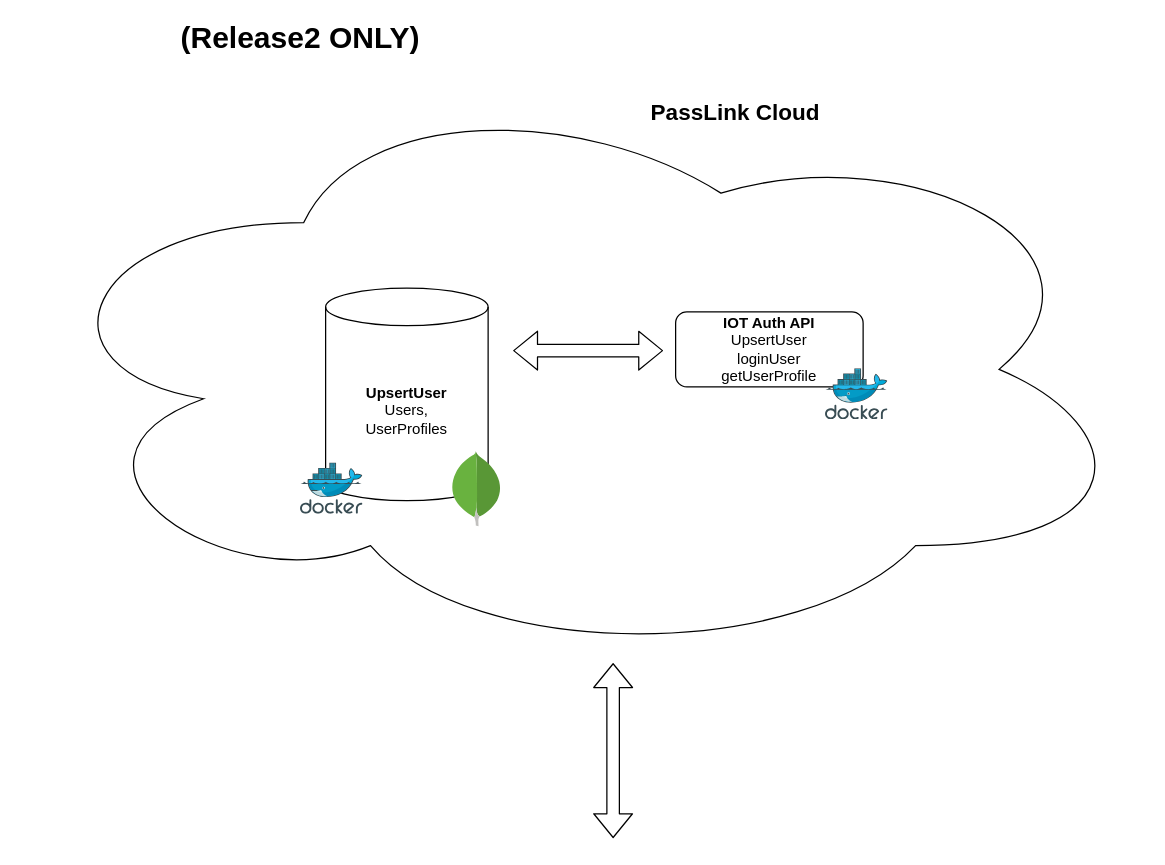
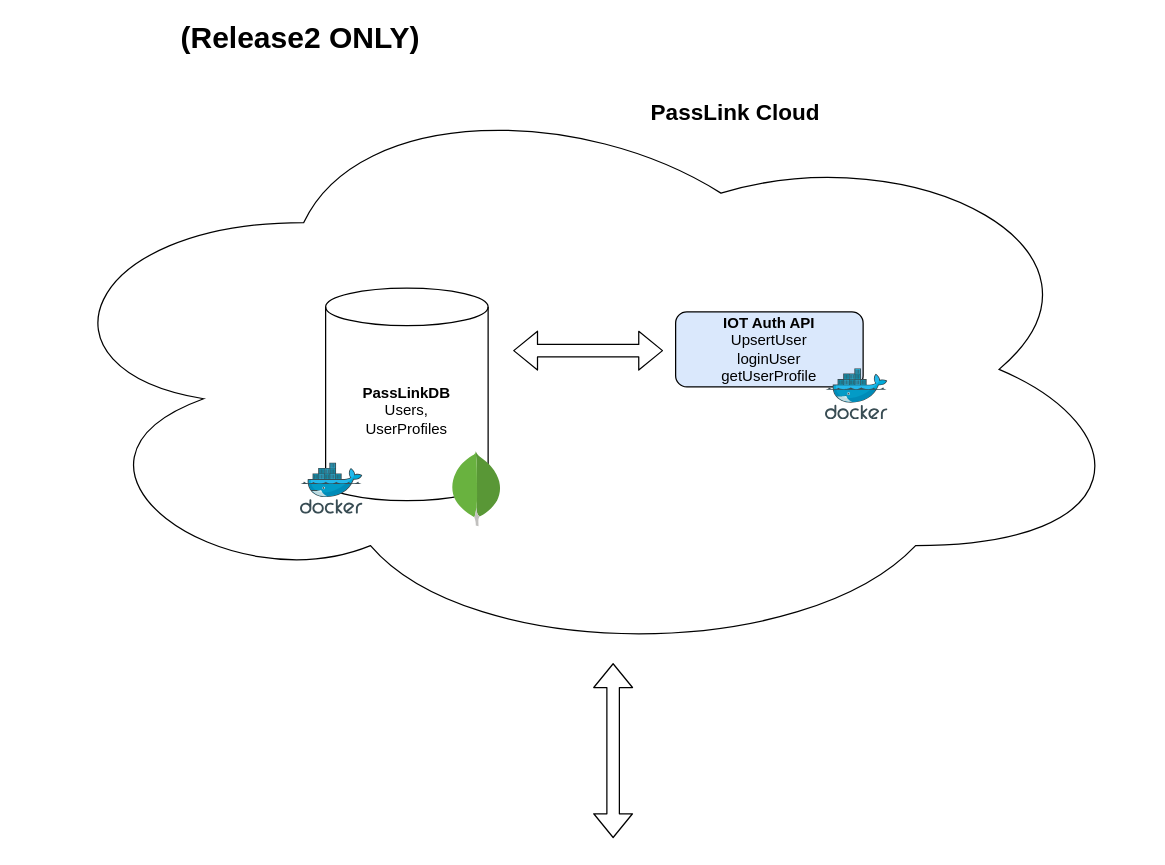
node "IOT Auth API UpsertUser loginUser getUserProfile": fillcolor #ffffff -> #dae8fc
node "UpsertUser Users, UserProfiles": label "UpsertUser Users, UserProfiles" -> "PassLinkDB Users, UserProfiles"
